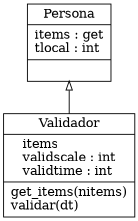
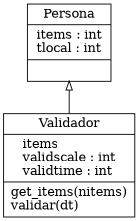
node "Persona": text "items : get" -> "items : int"
